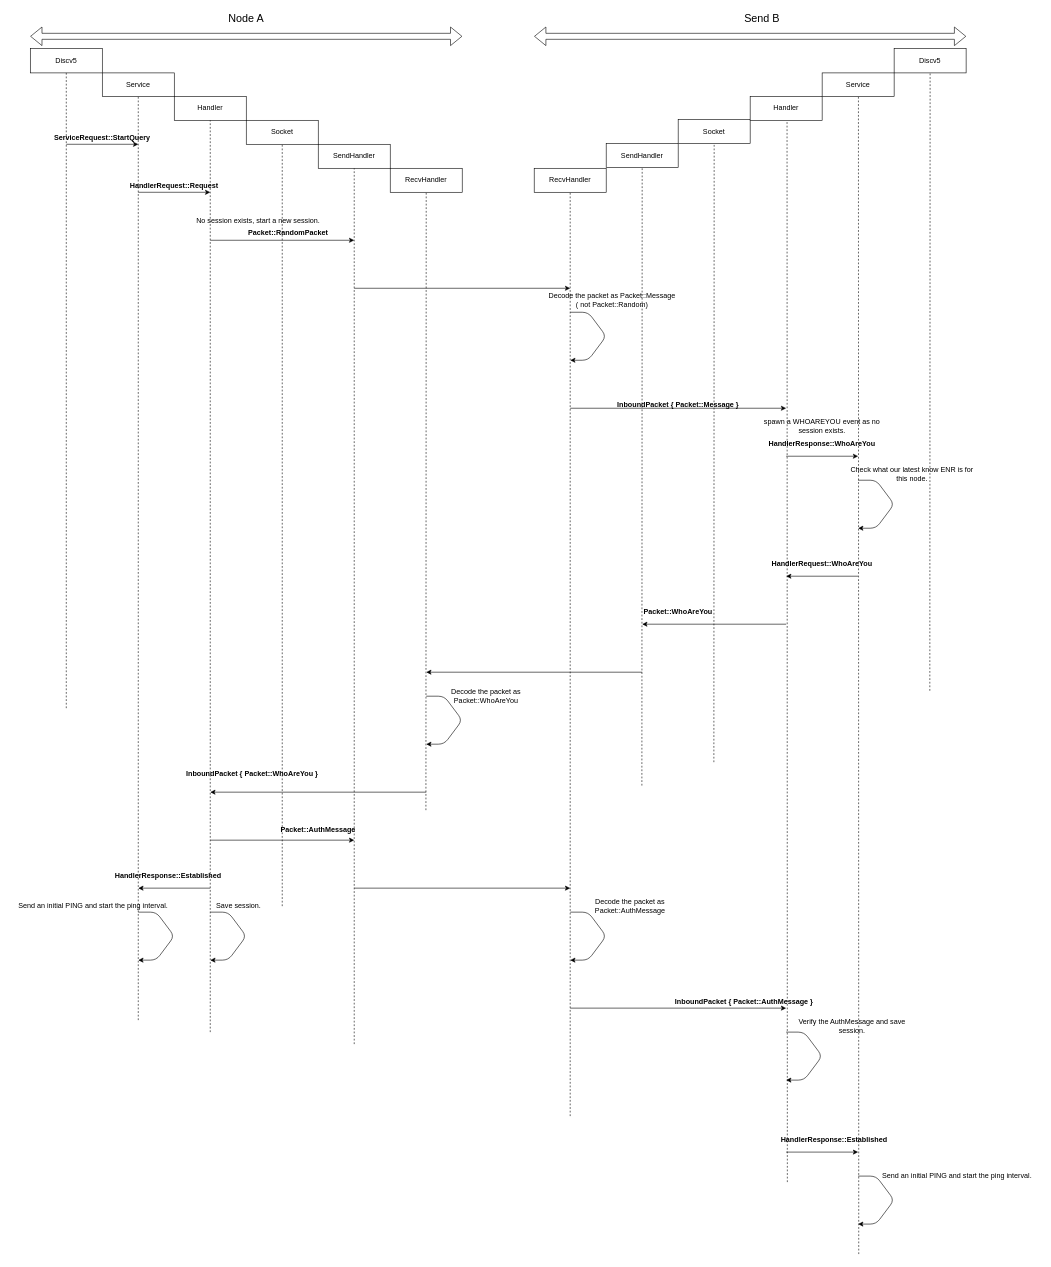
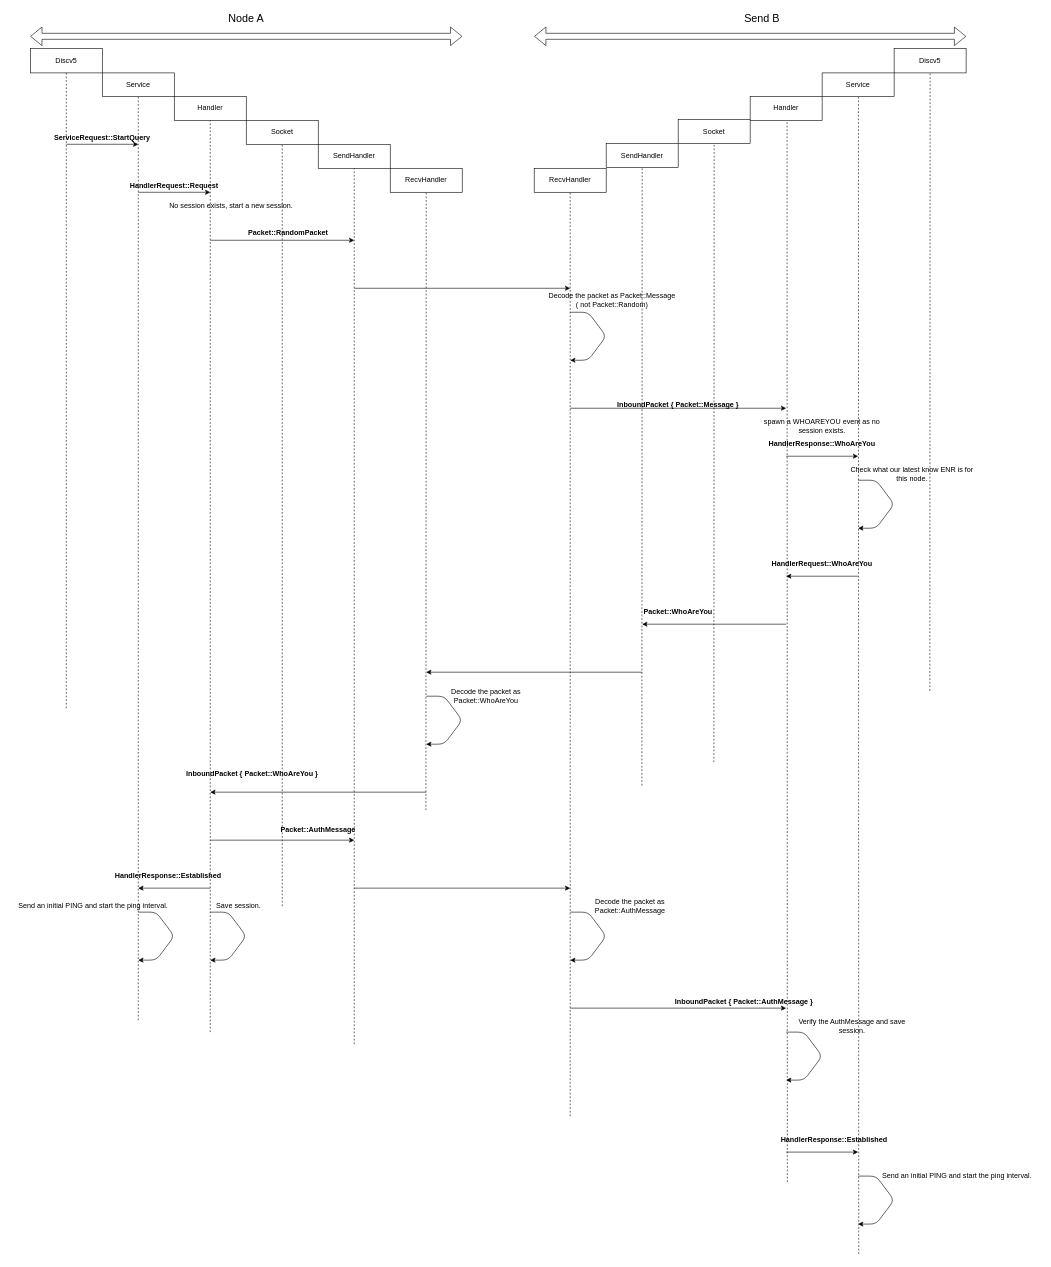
node "No session exists, start a new session.": moved (258, 221) -> (231, 206)
